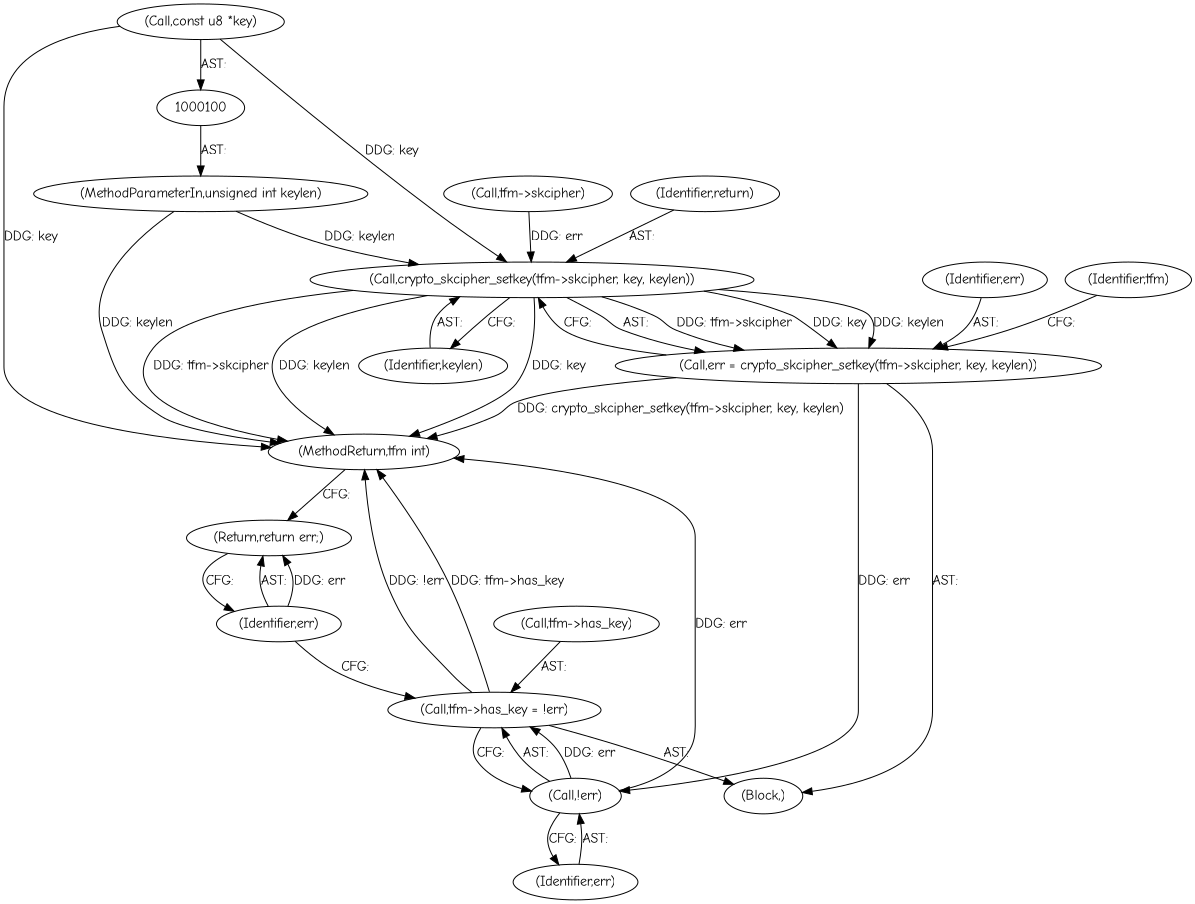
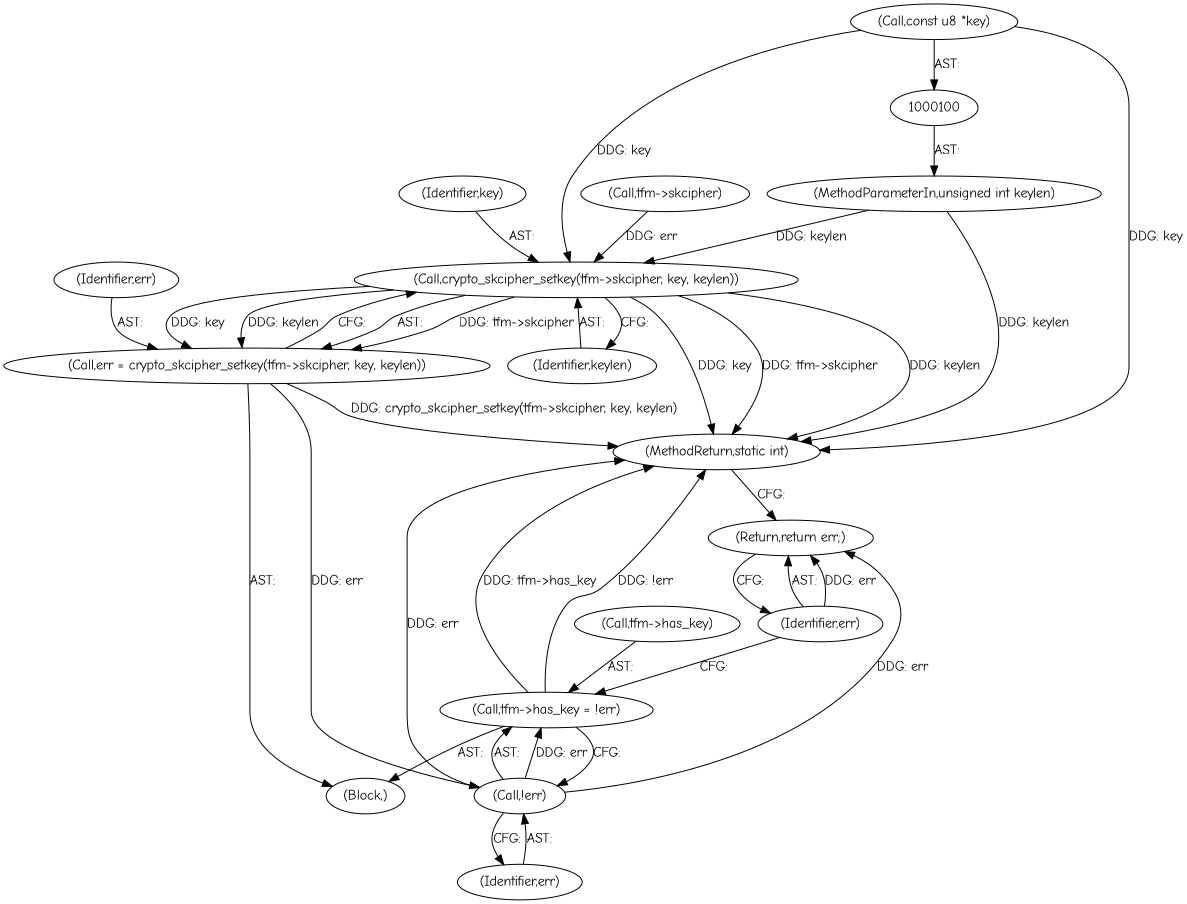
node "(Identifier,return)": label "(Identifier,return)" -> "(Identifier,key)"
node "(Identifier,tfm)": removed
node "(MethodReturn,tfm int)": label "(MethodReturn,tfm int)" -> "(MethodReturn,static int)"
edge "(Call,!err)" -> "(Return,return err;)": added, label "DDG: err"
